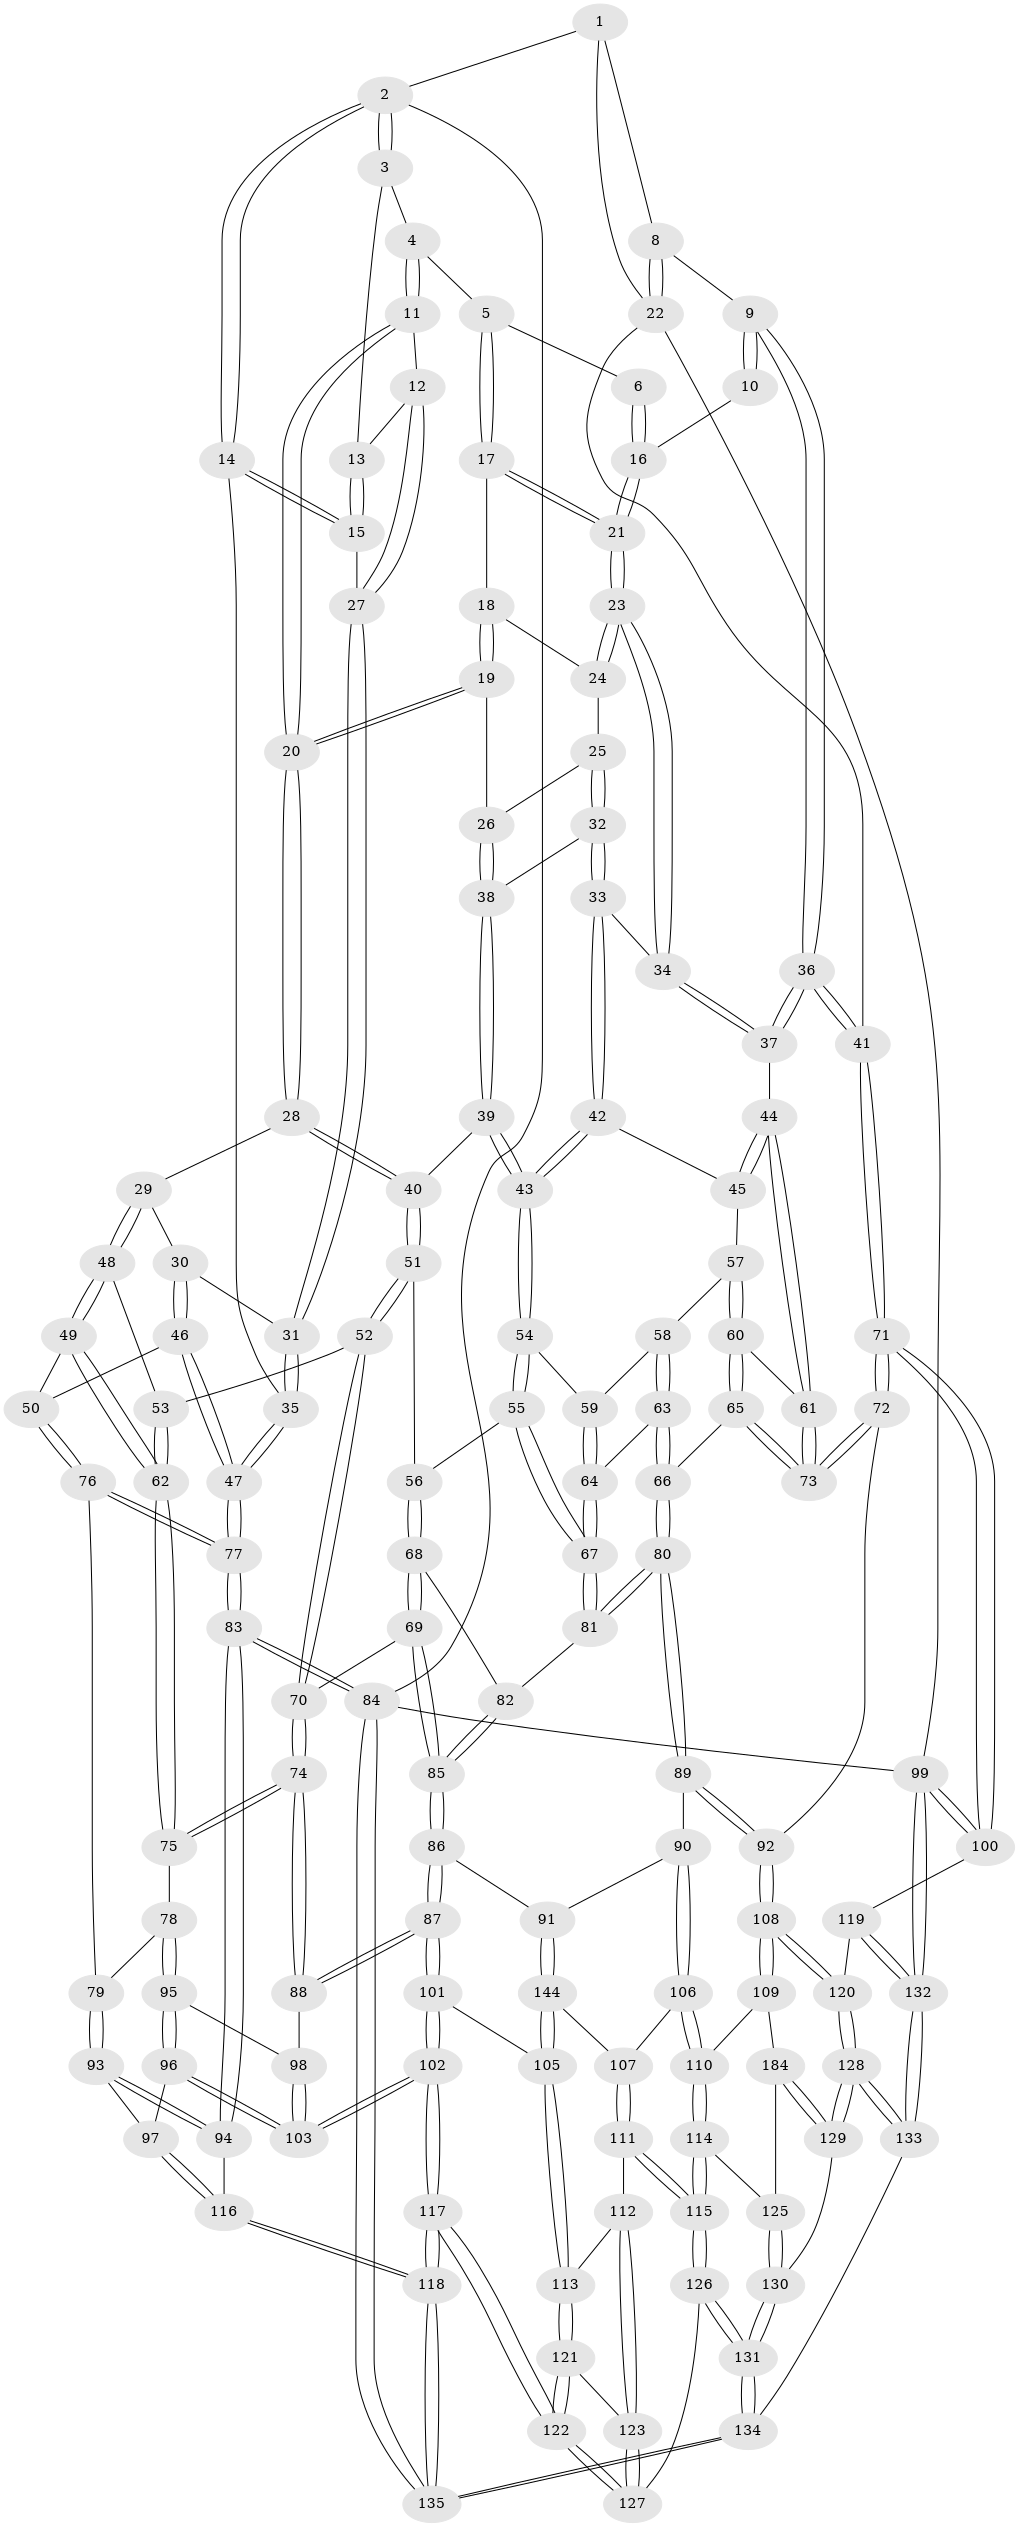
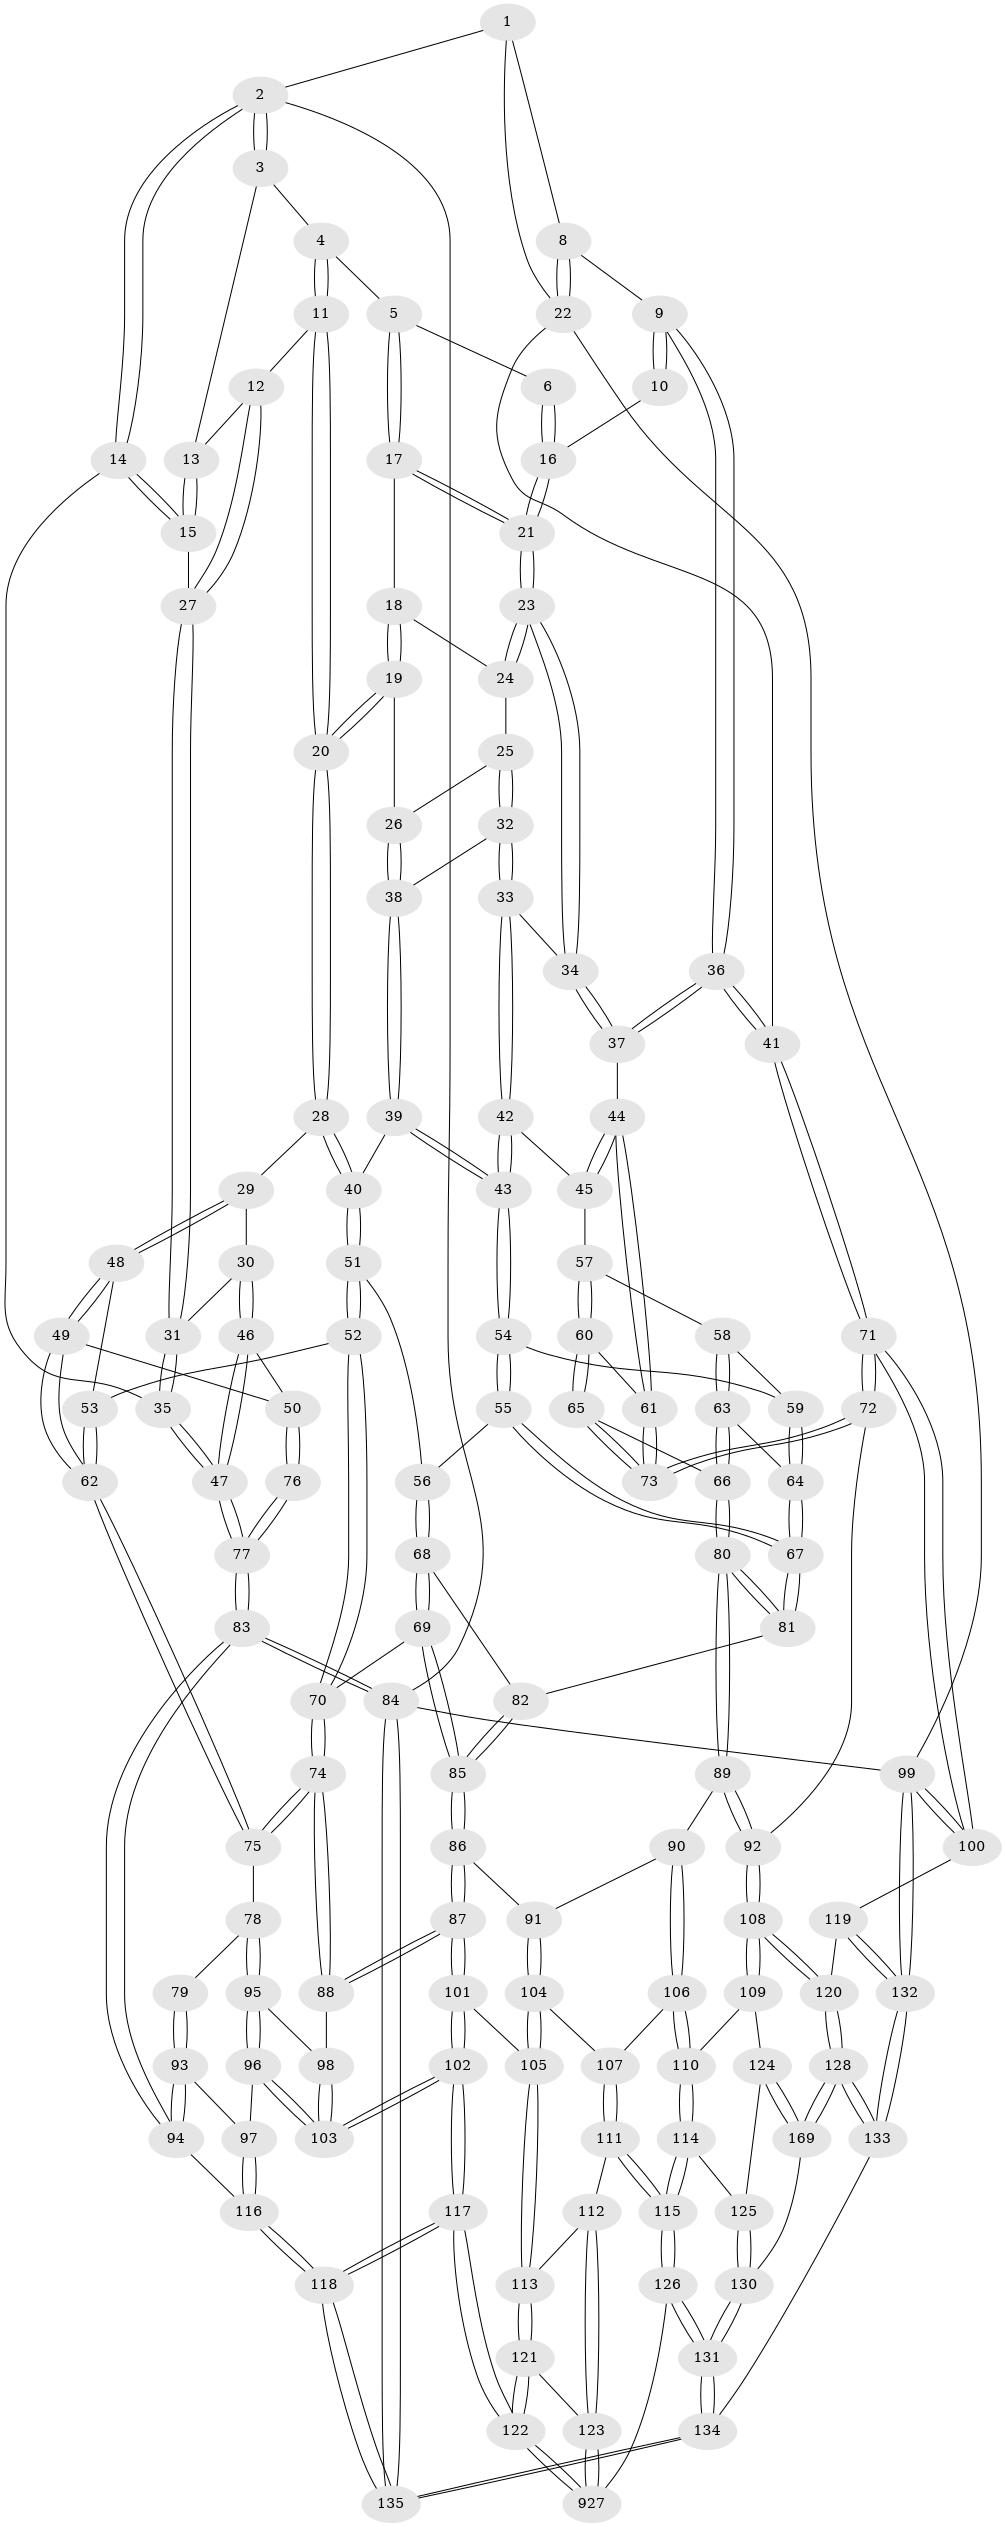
edge "76" -- "79": removed
node "144": label "144" -> "104"
node "184": label "184" -> "124"
node "129": label "129" -> "169"
node "127": label "127" -> "927"
